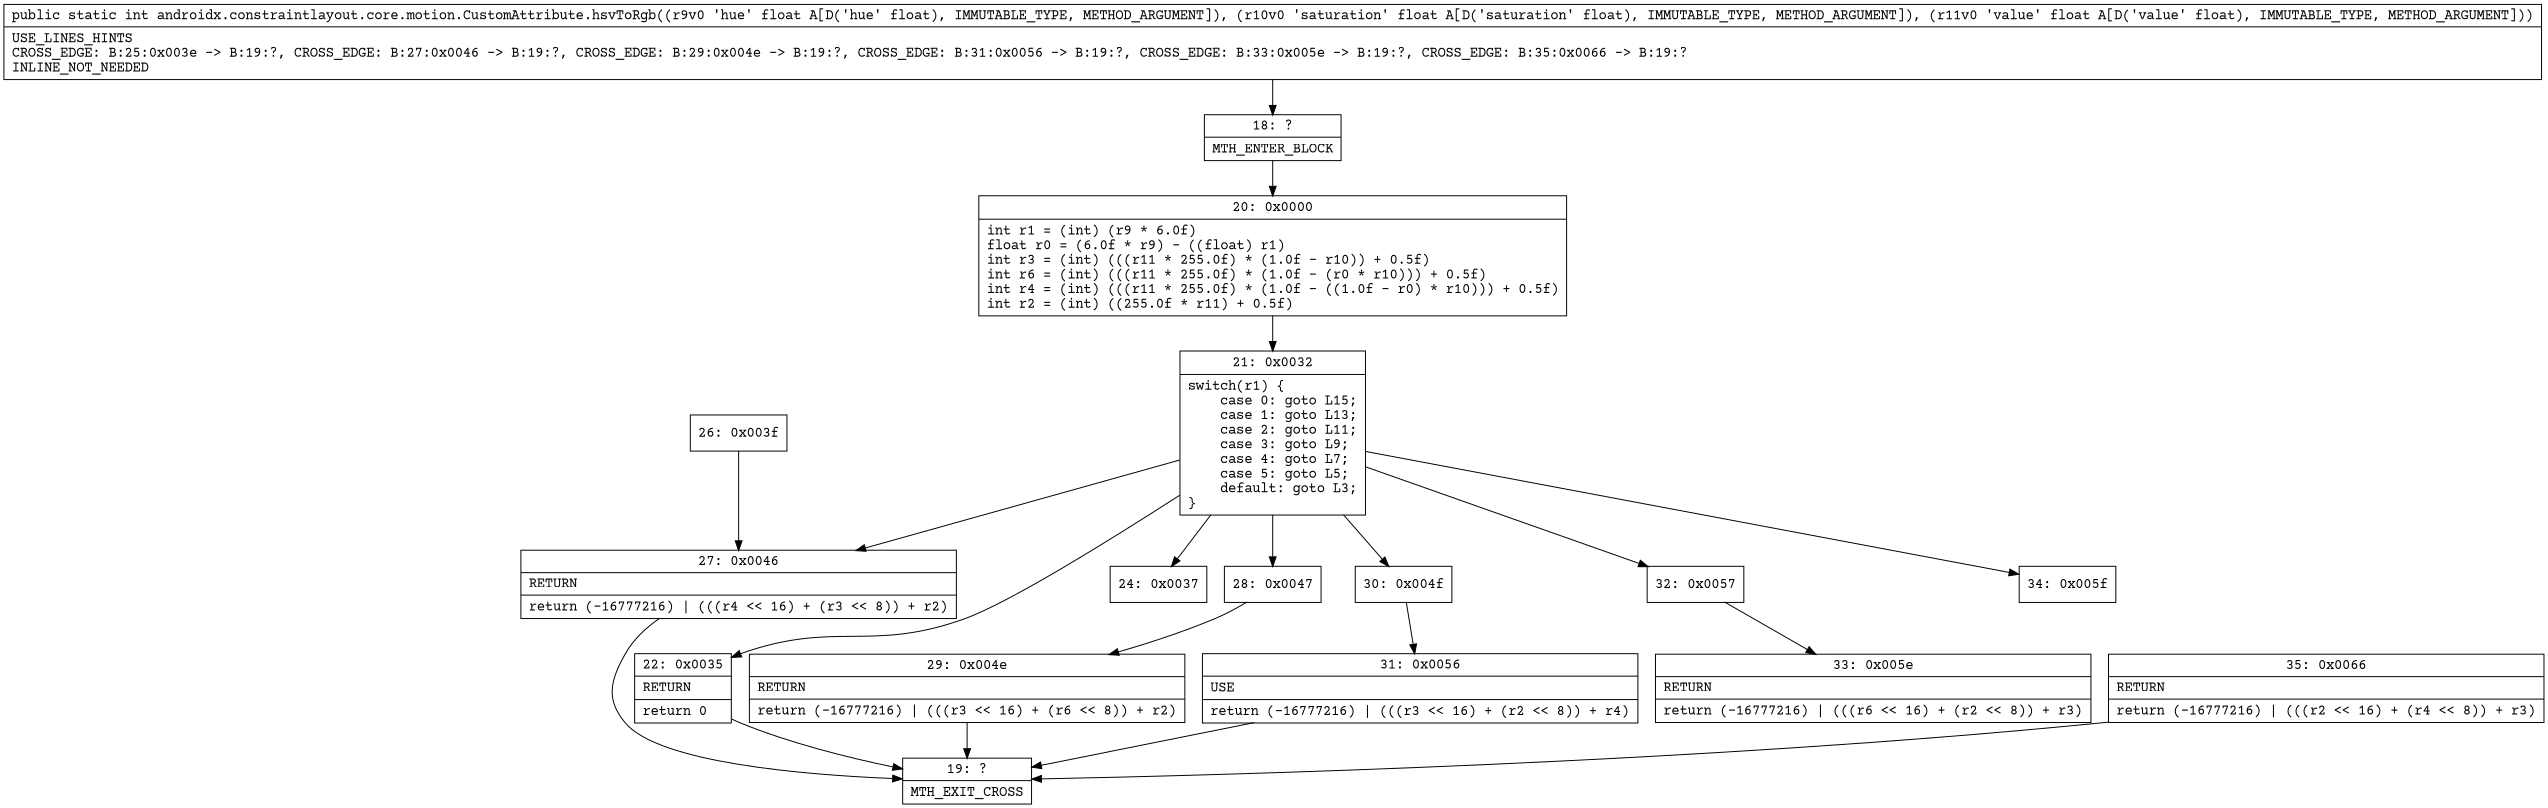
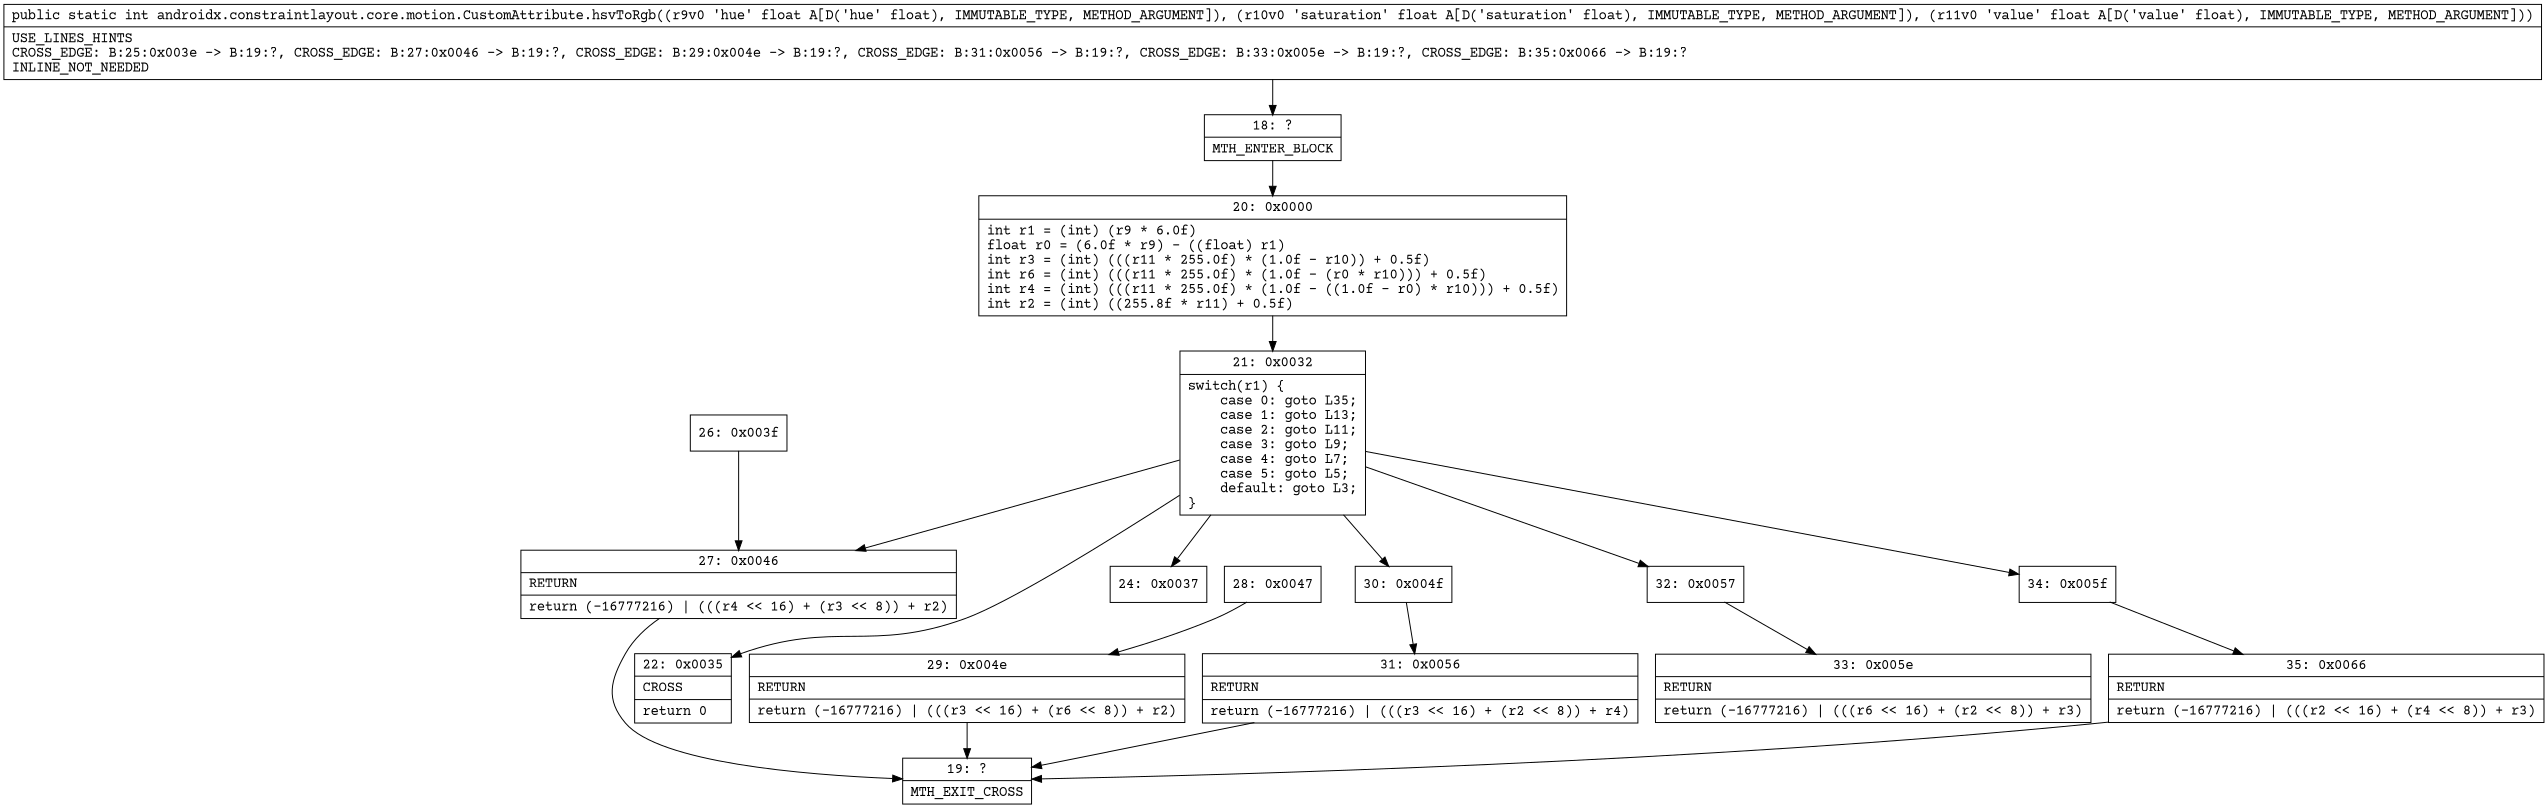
node "20: 0x0000": text "int r2 = (int) ((255.0f * r11) + 0.5f)" -> "int r2 = (int) ((255.8f * r11) + 0.5f)"
node "21: 0x0032": text "case 0: goto L15;" -> "case 0: goto L35;"
edge "21: 0x0032" -> "28: 0x0047": removed
edge "34: 0x005f" -> "35: 0x0066": added
node "22: 0x0035": text "RETURN" -> "CROSS"
node "31: 0x0056": text "USE" -> "RETURN"
edge "22: 0x0035" -> "19: ?": removed
